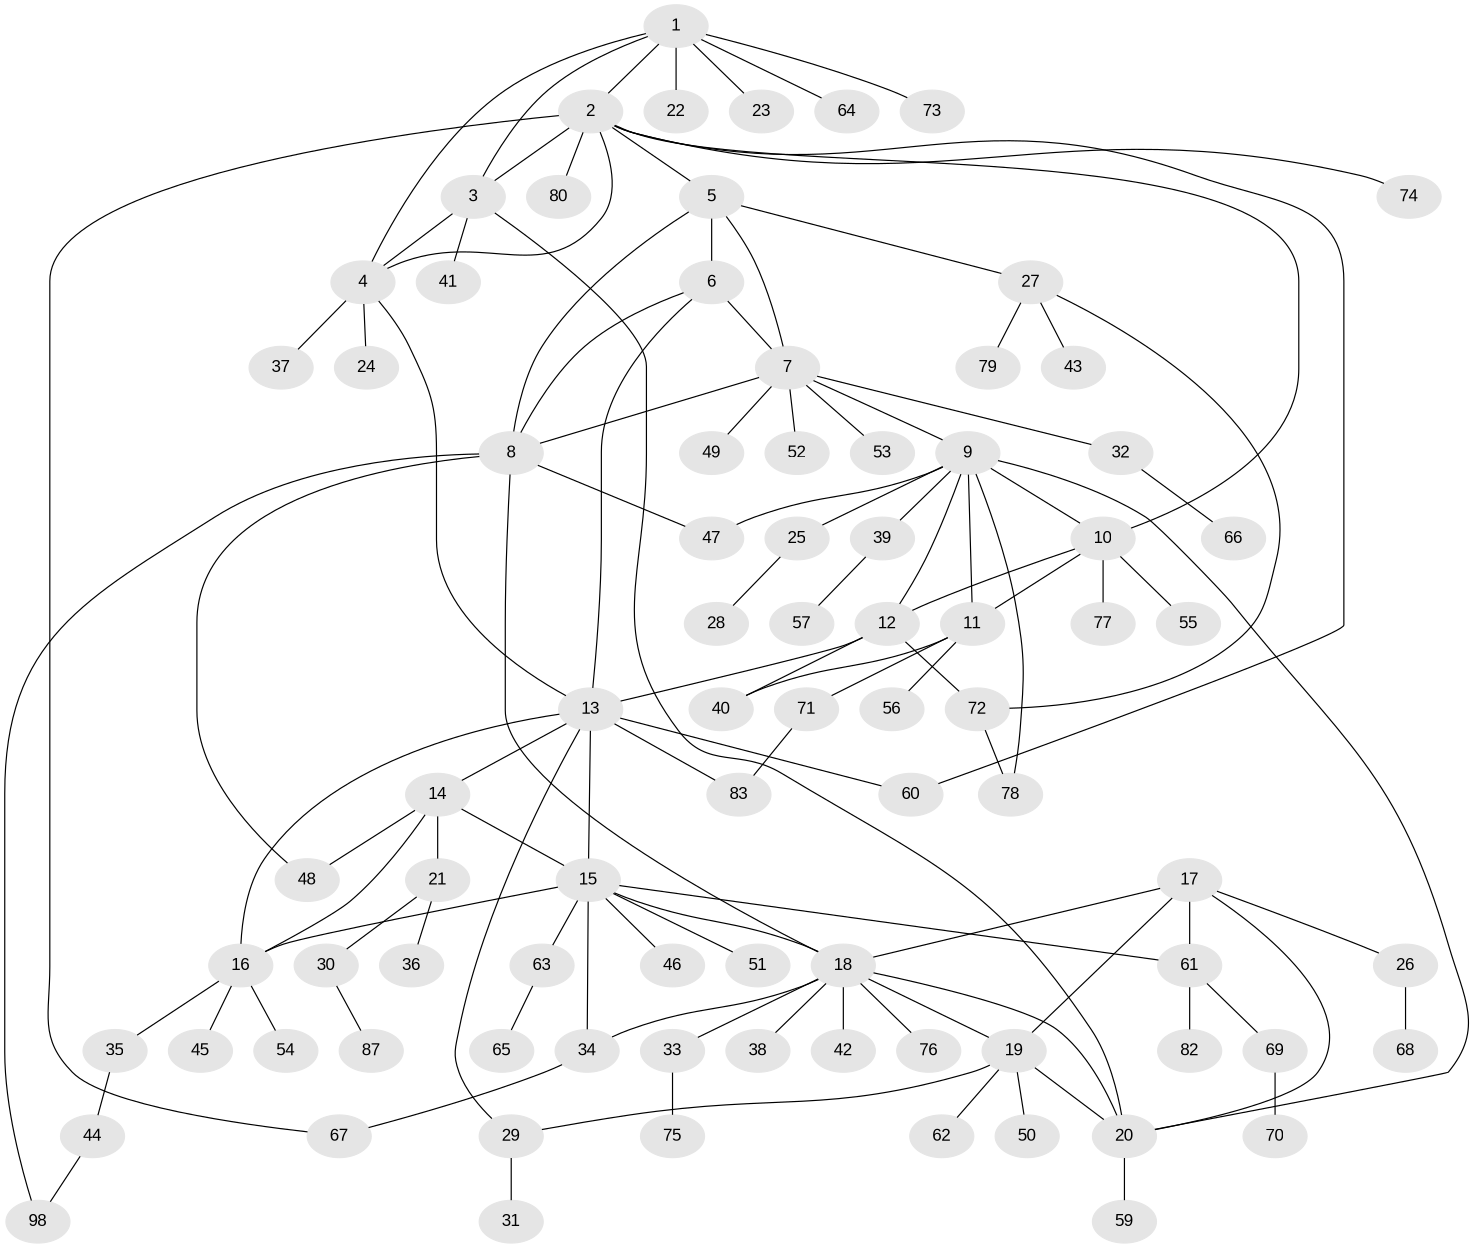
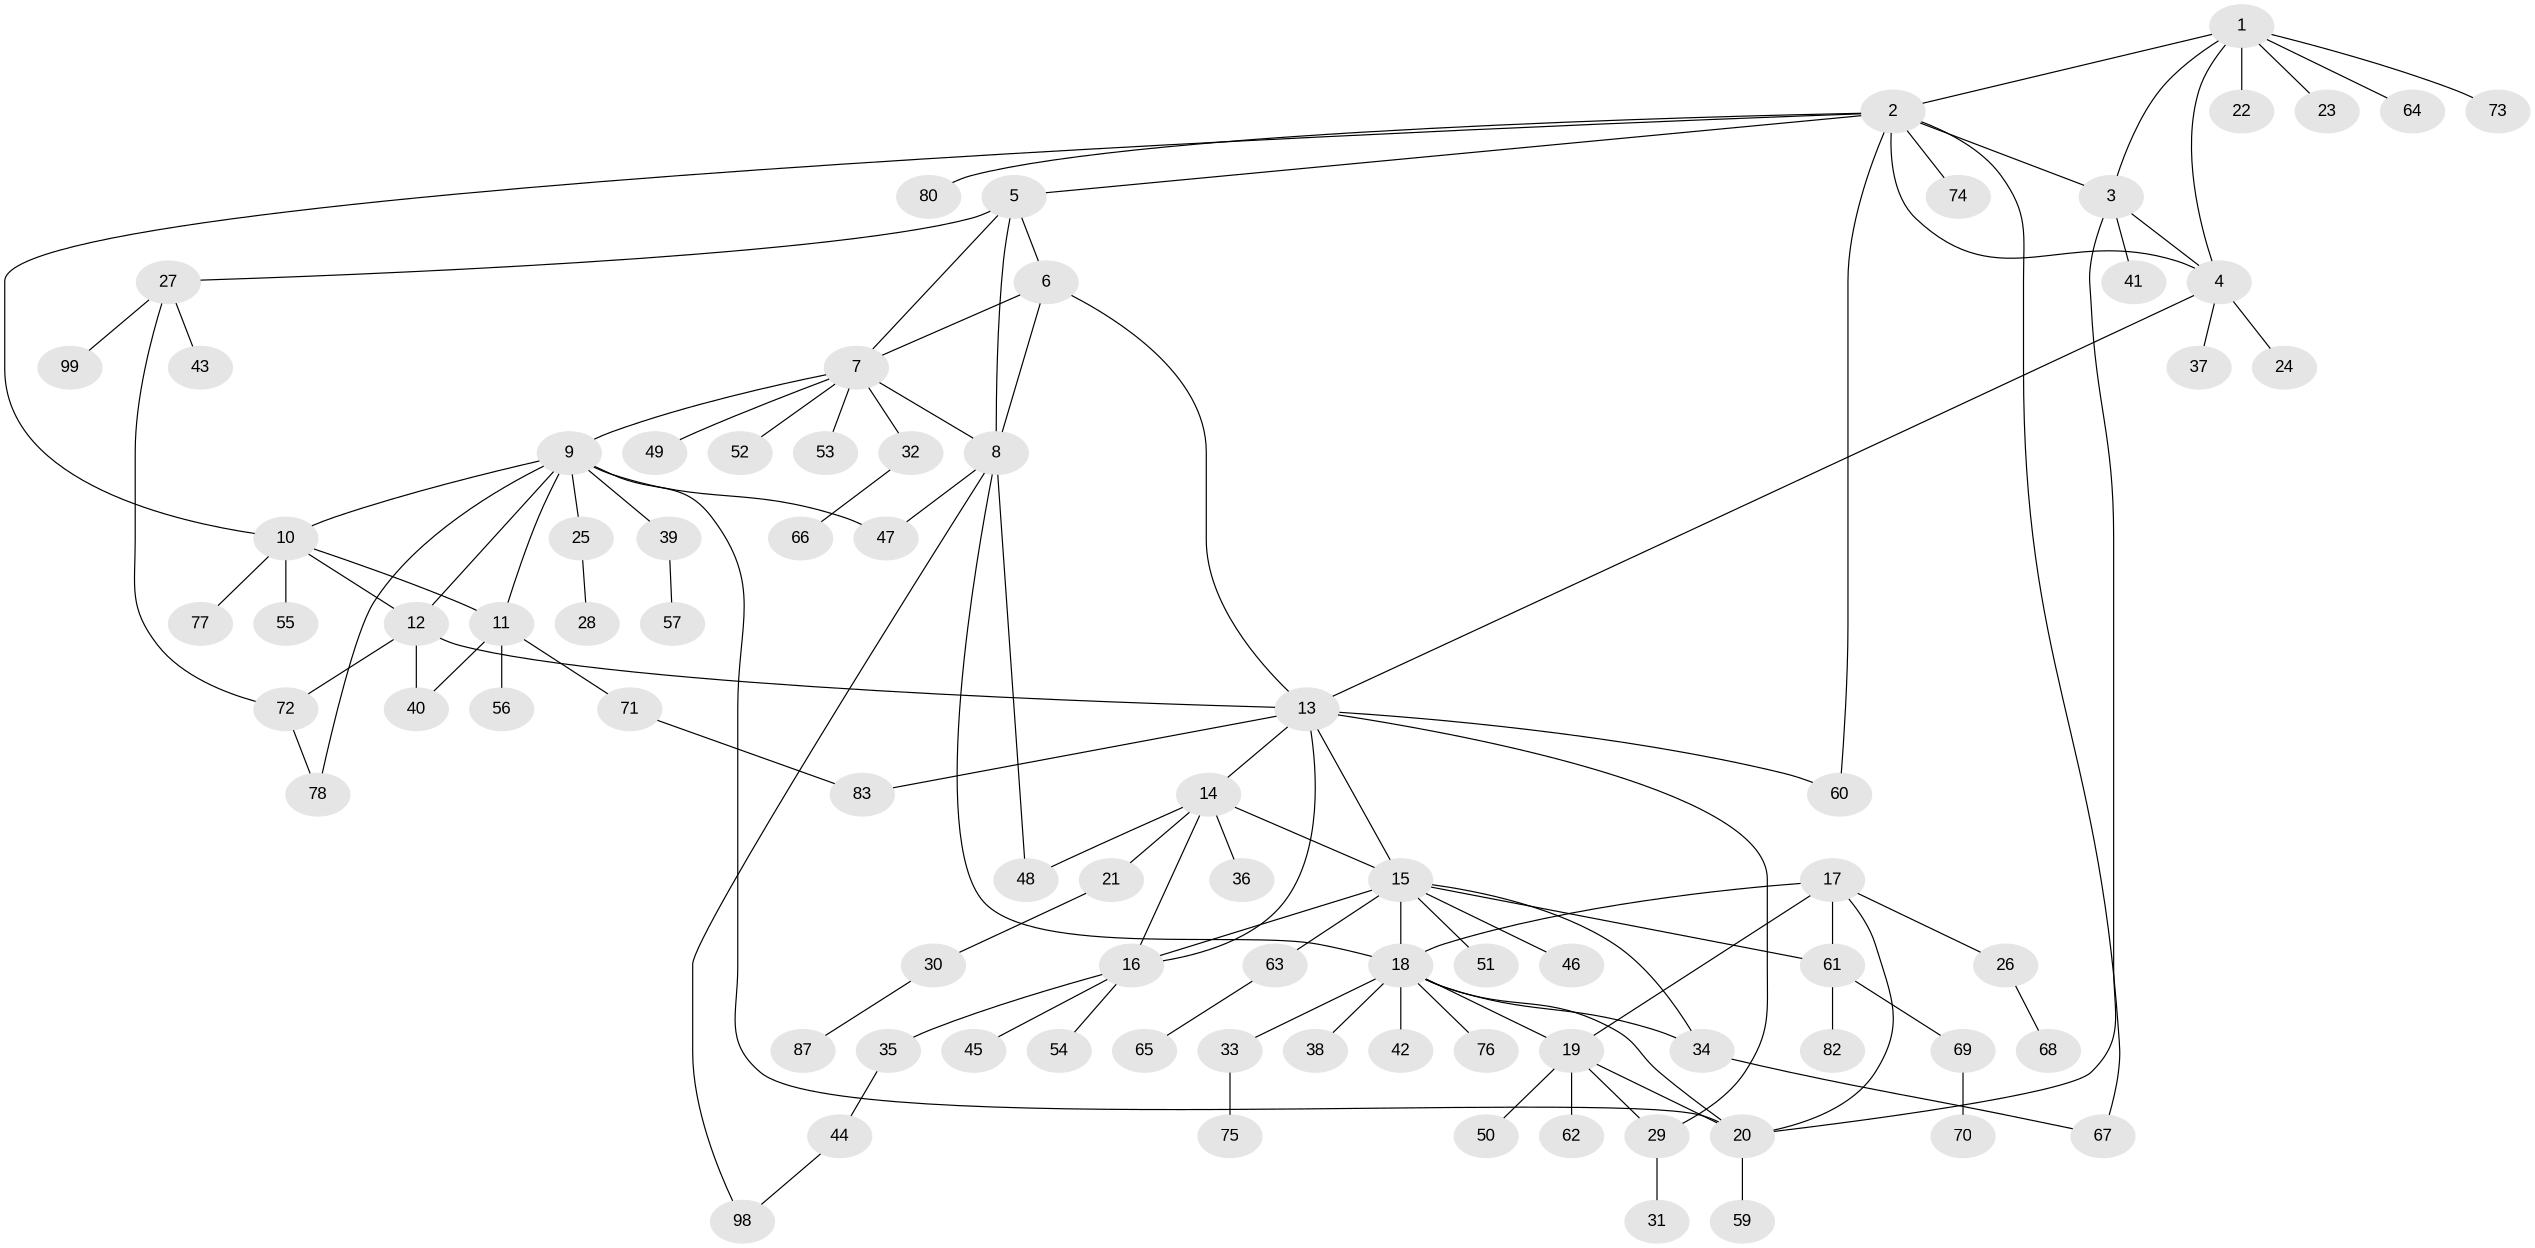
node "79": label "79" -> "99"
edge "21" -- "36": now "14" -- "36"
